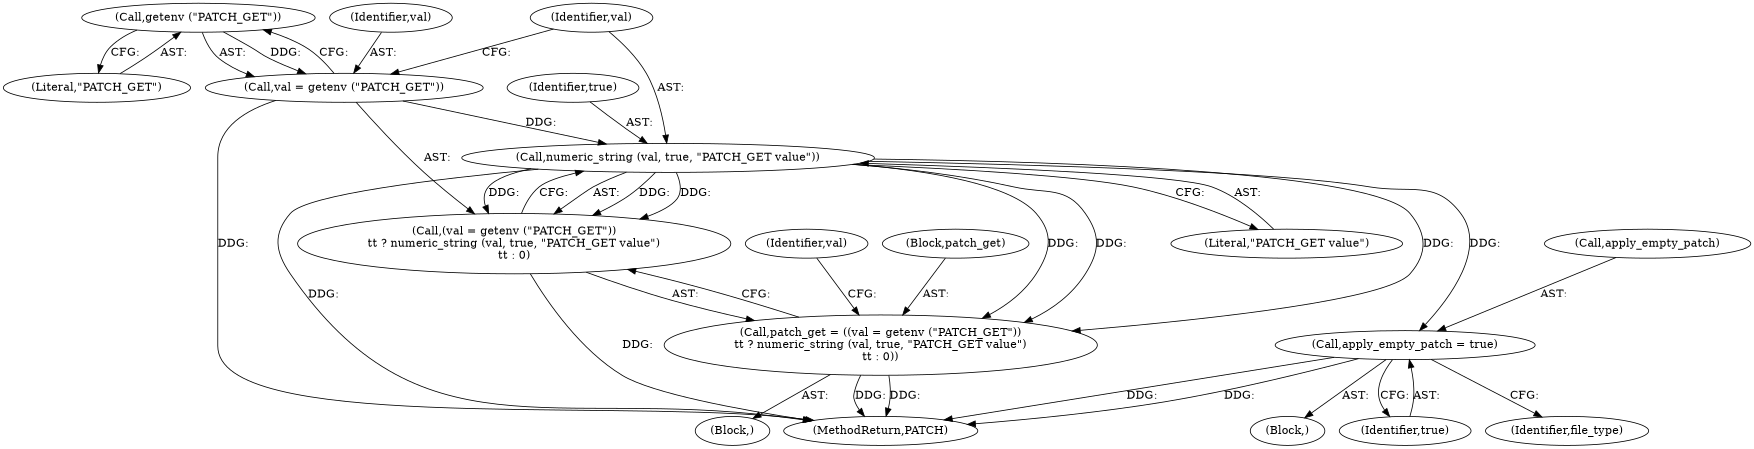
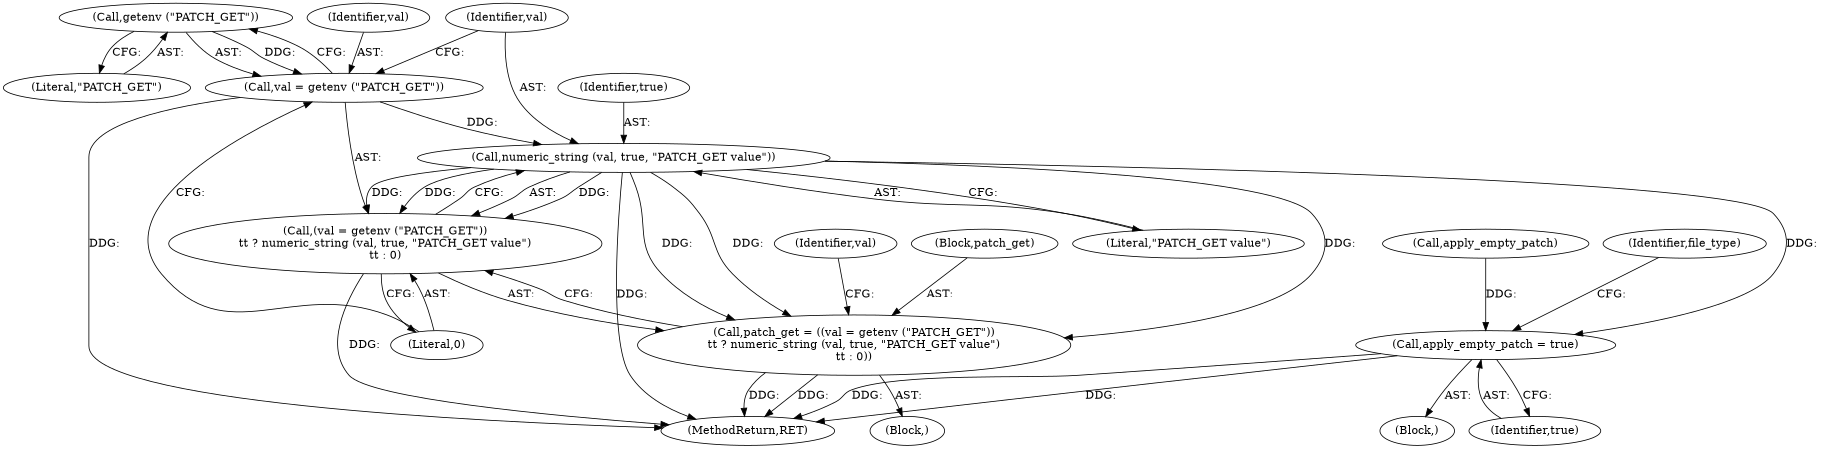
edge "(Call,apply_empty_patch)" -> "(Call,apply_empty_patch = true)": label "AST: " -> "DDG: "
node "(Literal,0)": added
edge "(Call,apply_empty_patch = true)" -> "(Identifier,file_type)": reversed
node "(MethodReturn,PATCH)": label "(MethodReturn,PATCH)" -> "(MethodReturn,RET)"
